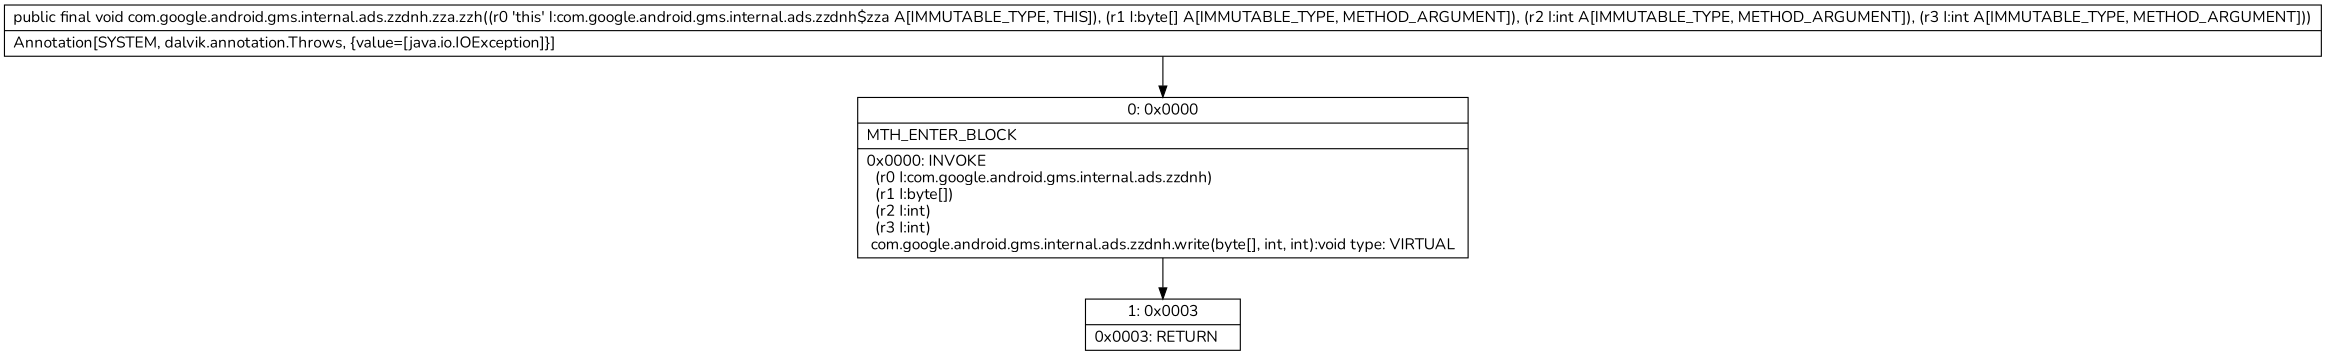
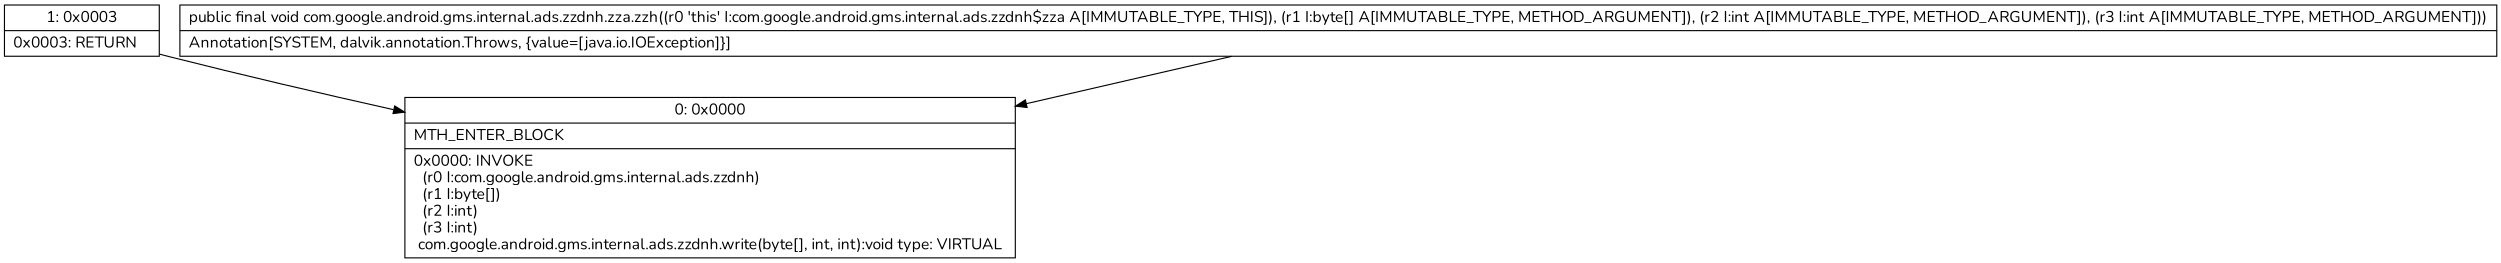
edge "0: 0x0000" -> "1: 0x0003": reversed
